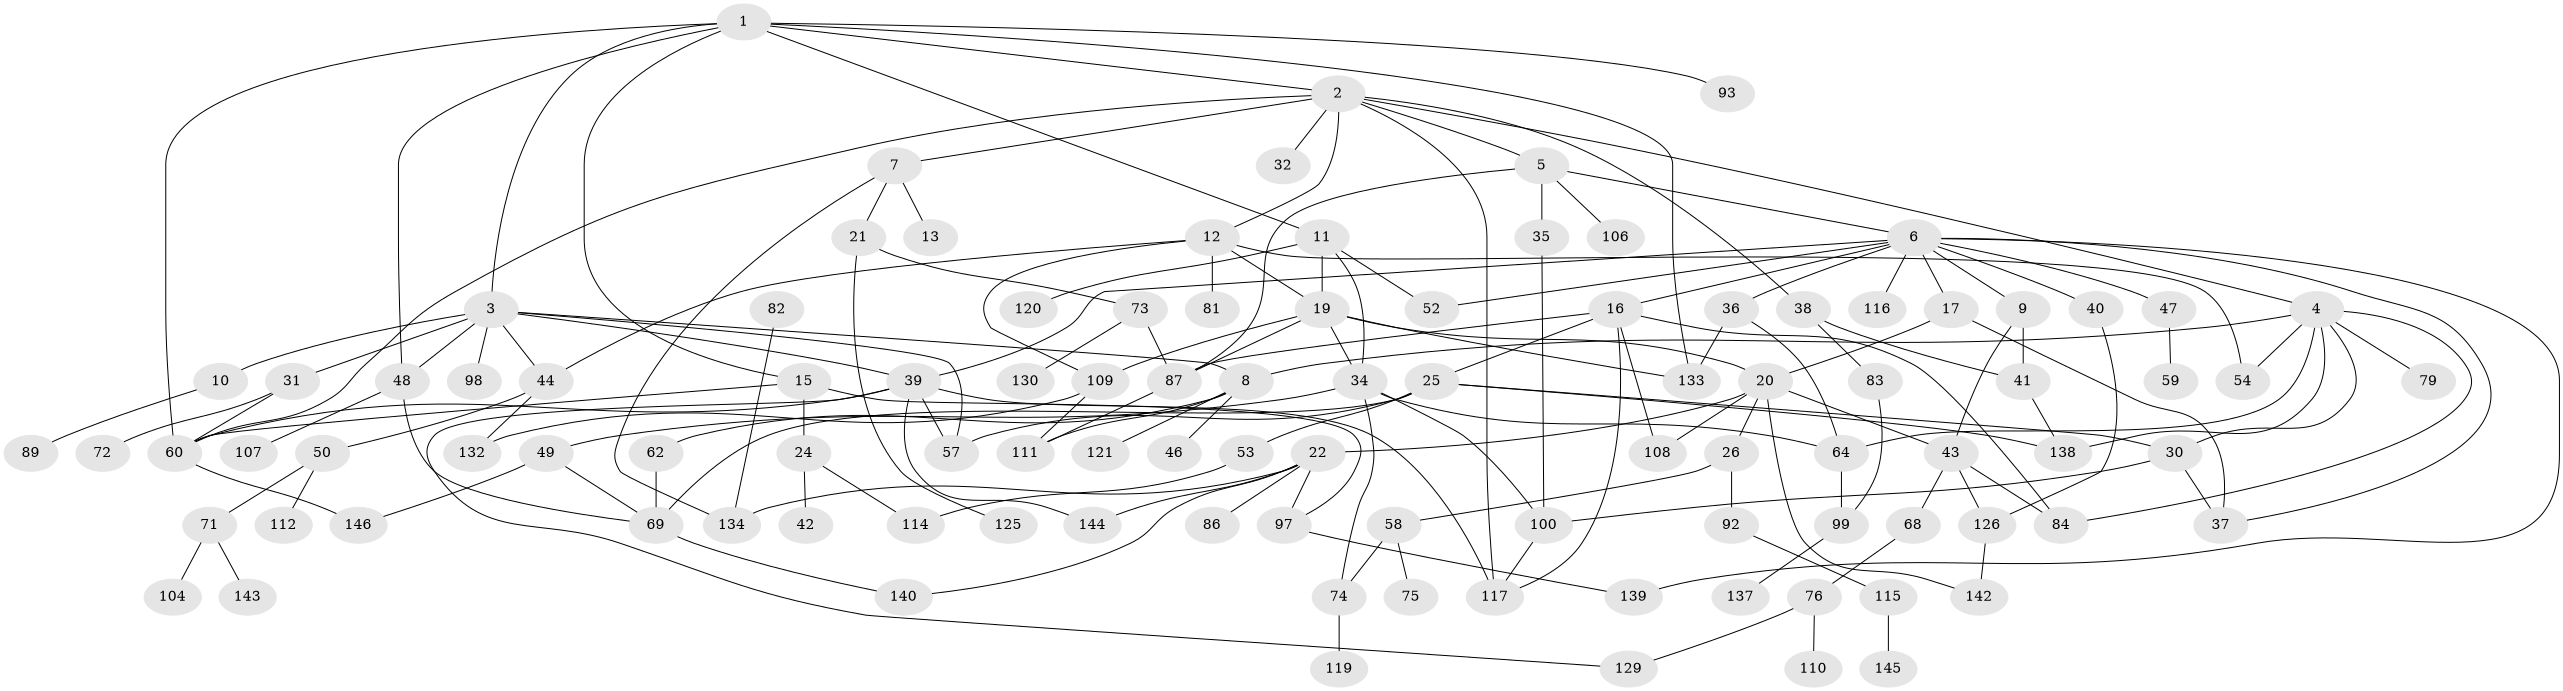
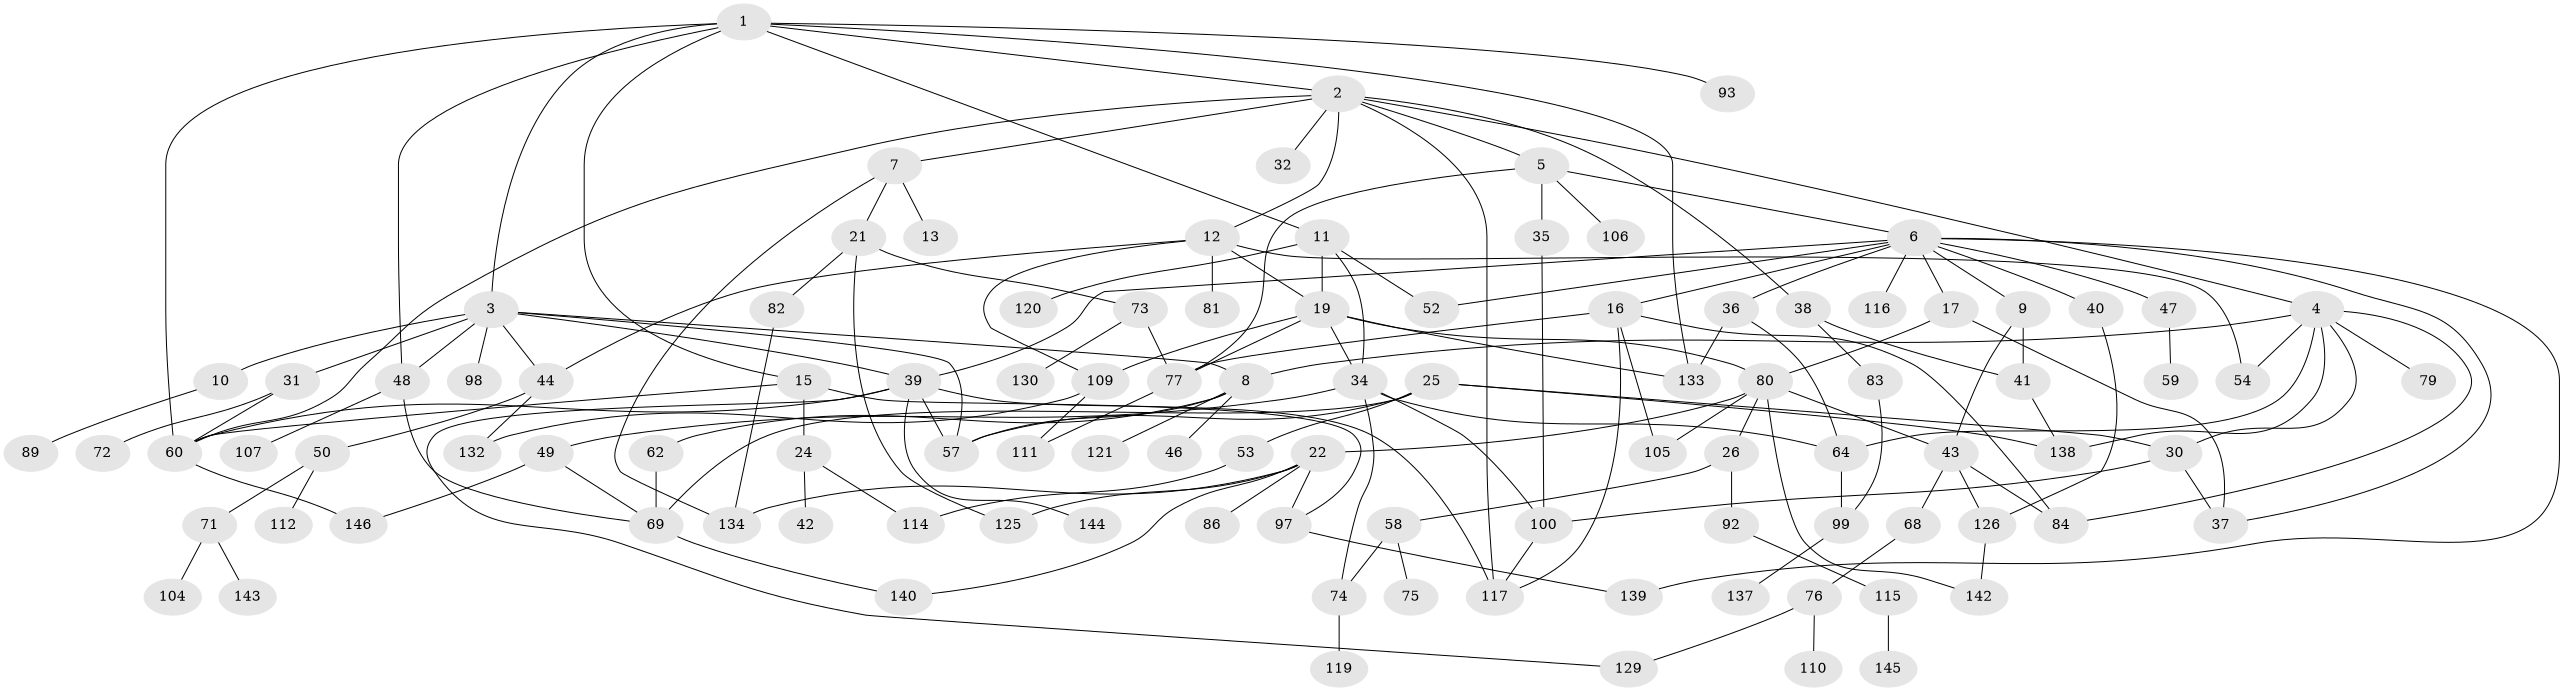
edge "21" -- "82": added
edge "16" -- "25": removed
node "87": label "87" -> "77"
node "20": label "20" -> "80"
edge "8" -- "111": now "8" -- "57"
node "108": label "108" -> "105"
edge "22" -- "144": now "22" -- "125"
